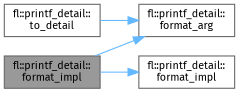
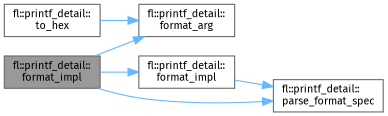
node "fl::printf_detail:: to_detail": label "fl::printf_detail:: to_detail" -> "fl::printf_detail:: to_hex"
node "fl::printf_detail:: parse_format_spec": added
